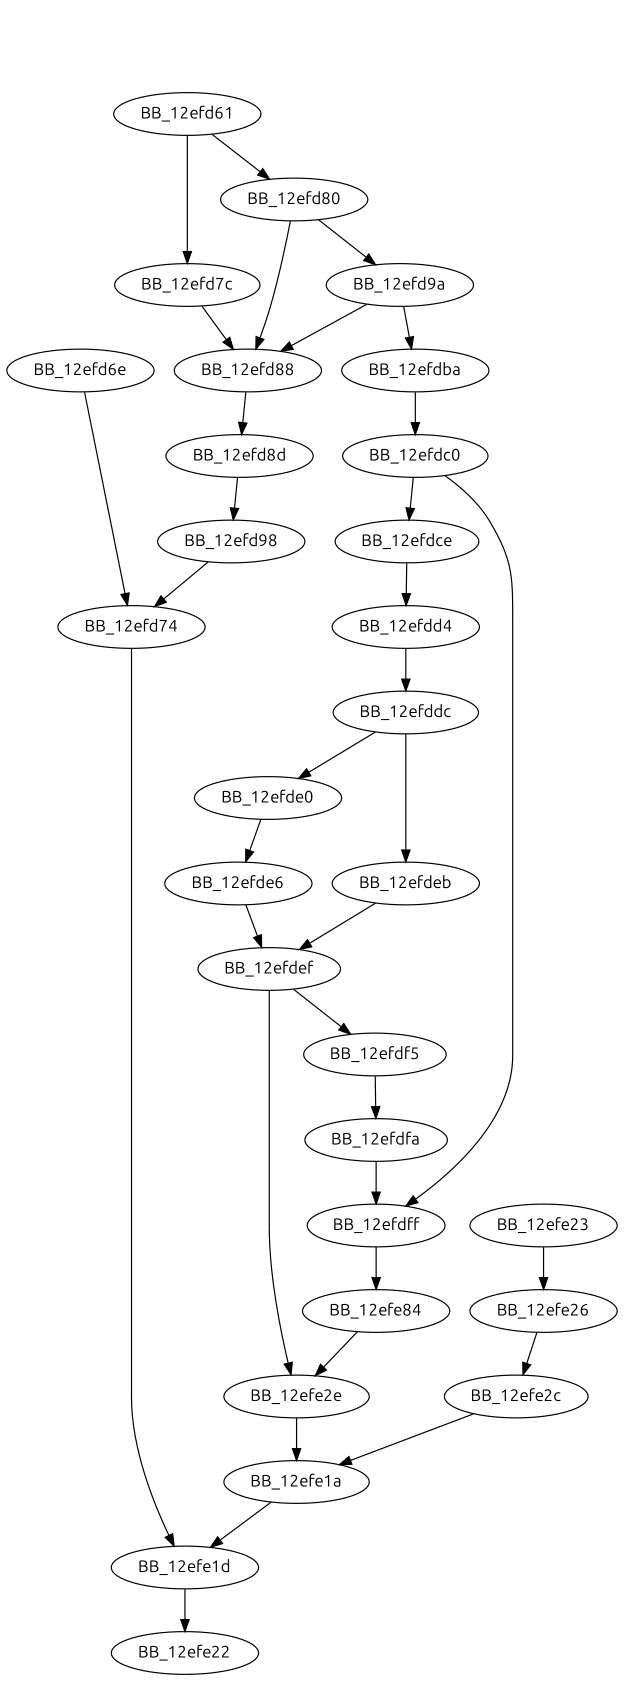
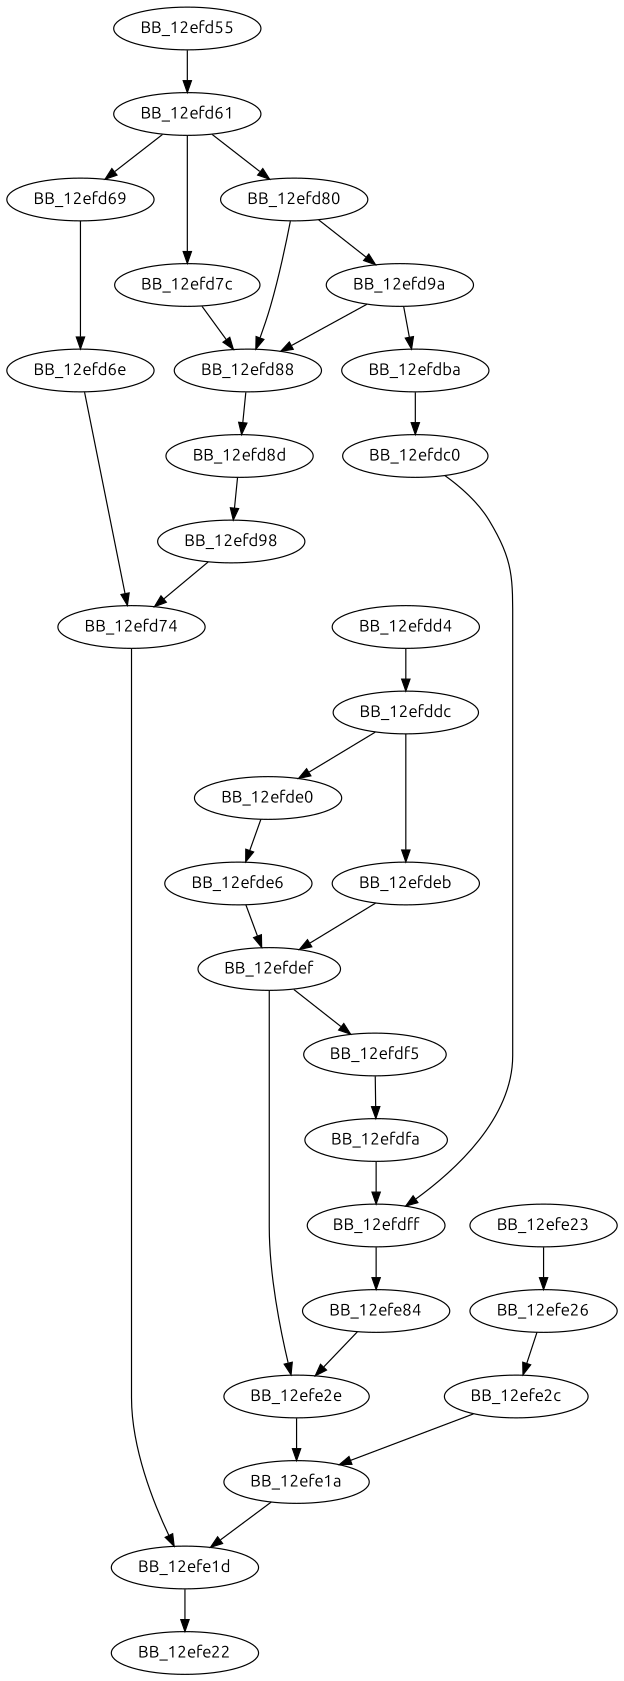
node "BB_12efd55": added
node "BB_12efd69": added
node "BB_12efdce": removed
